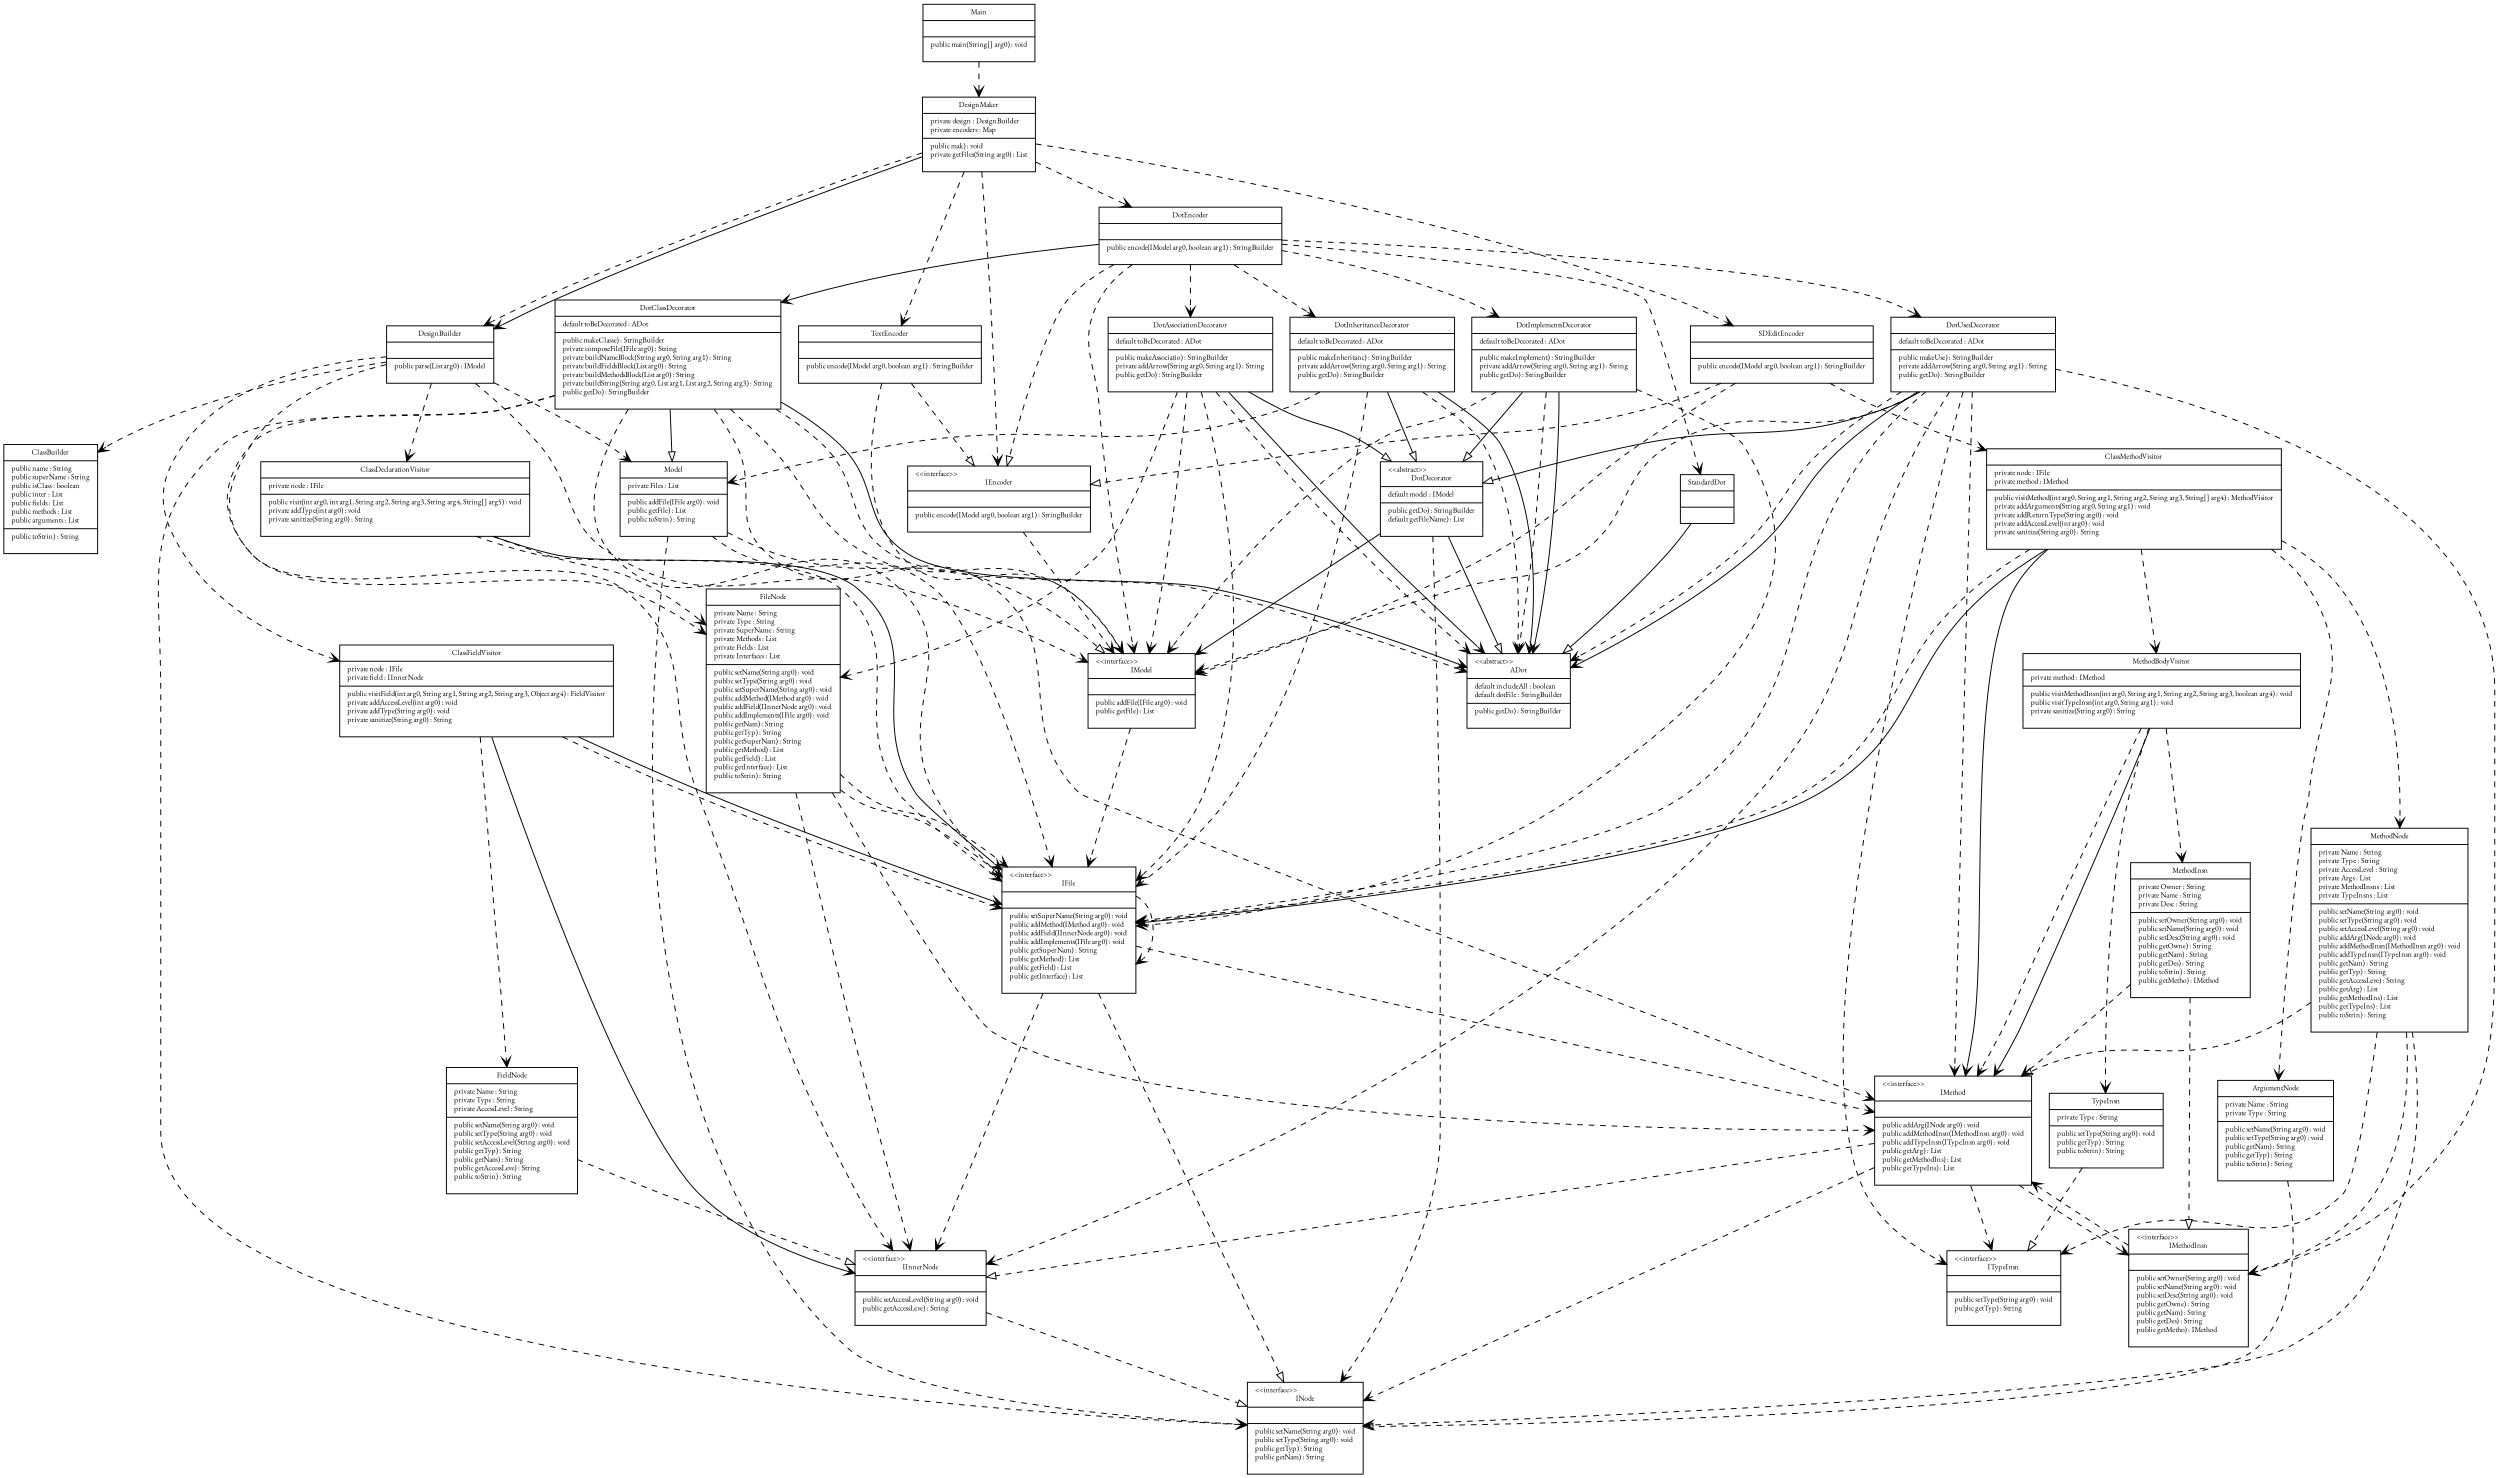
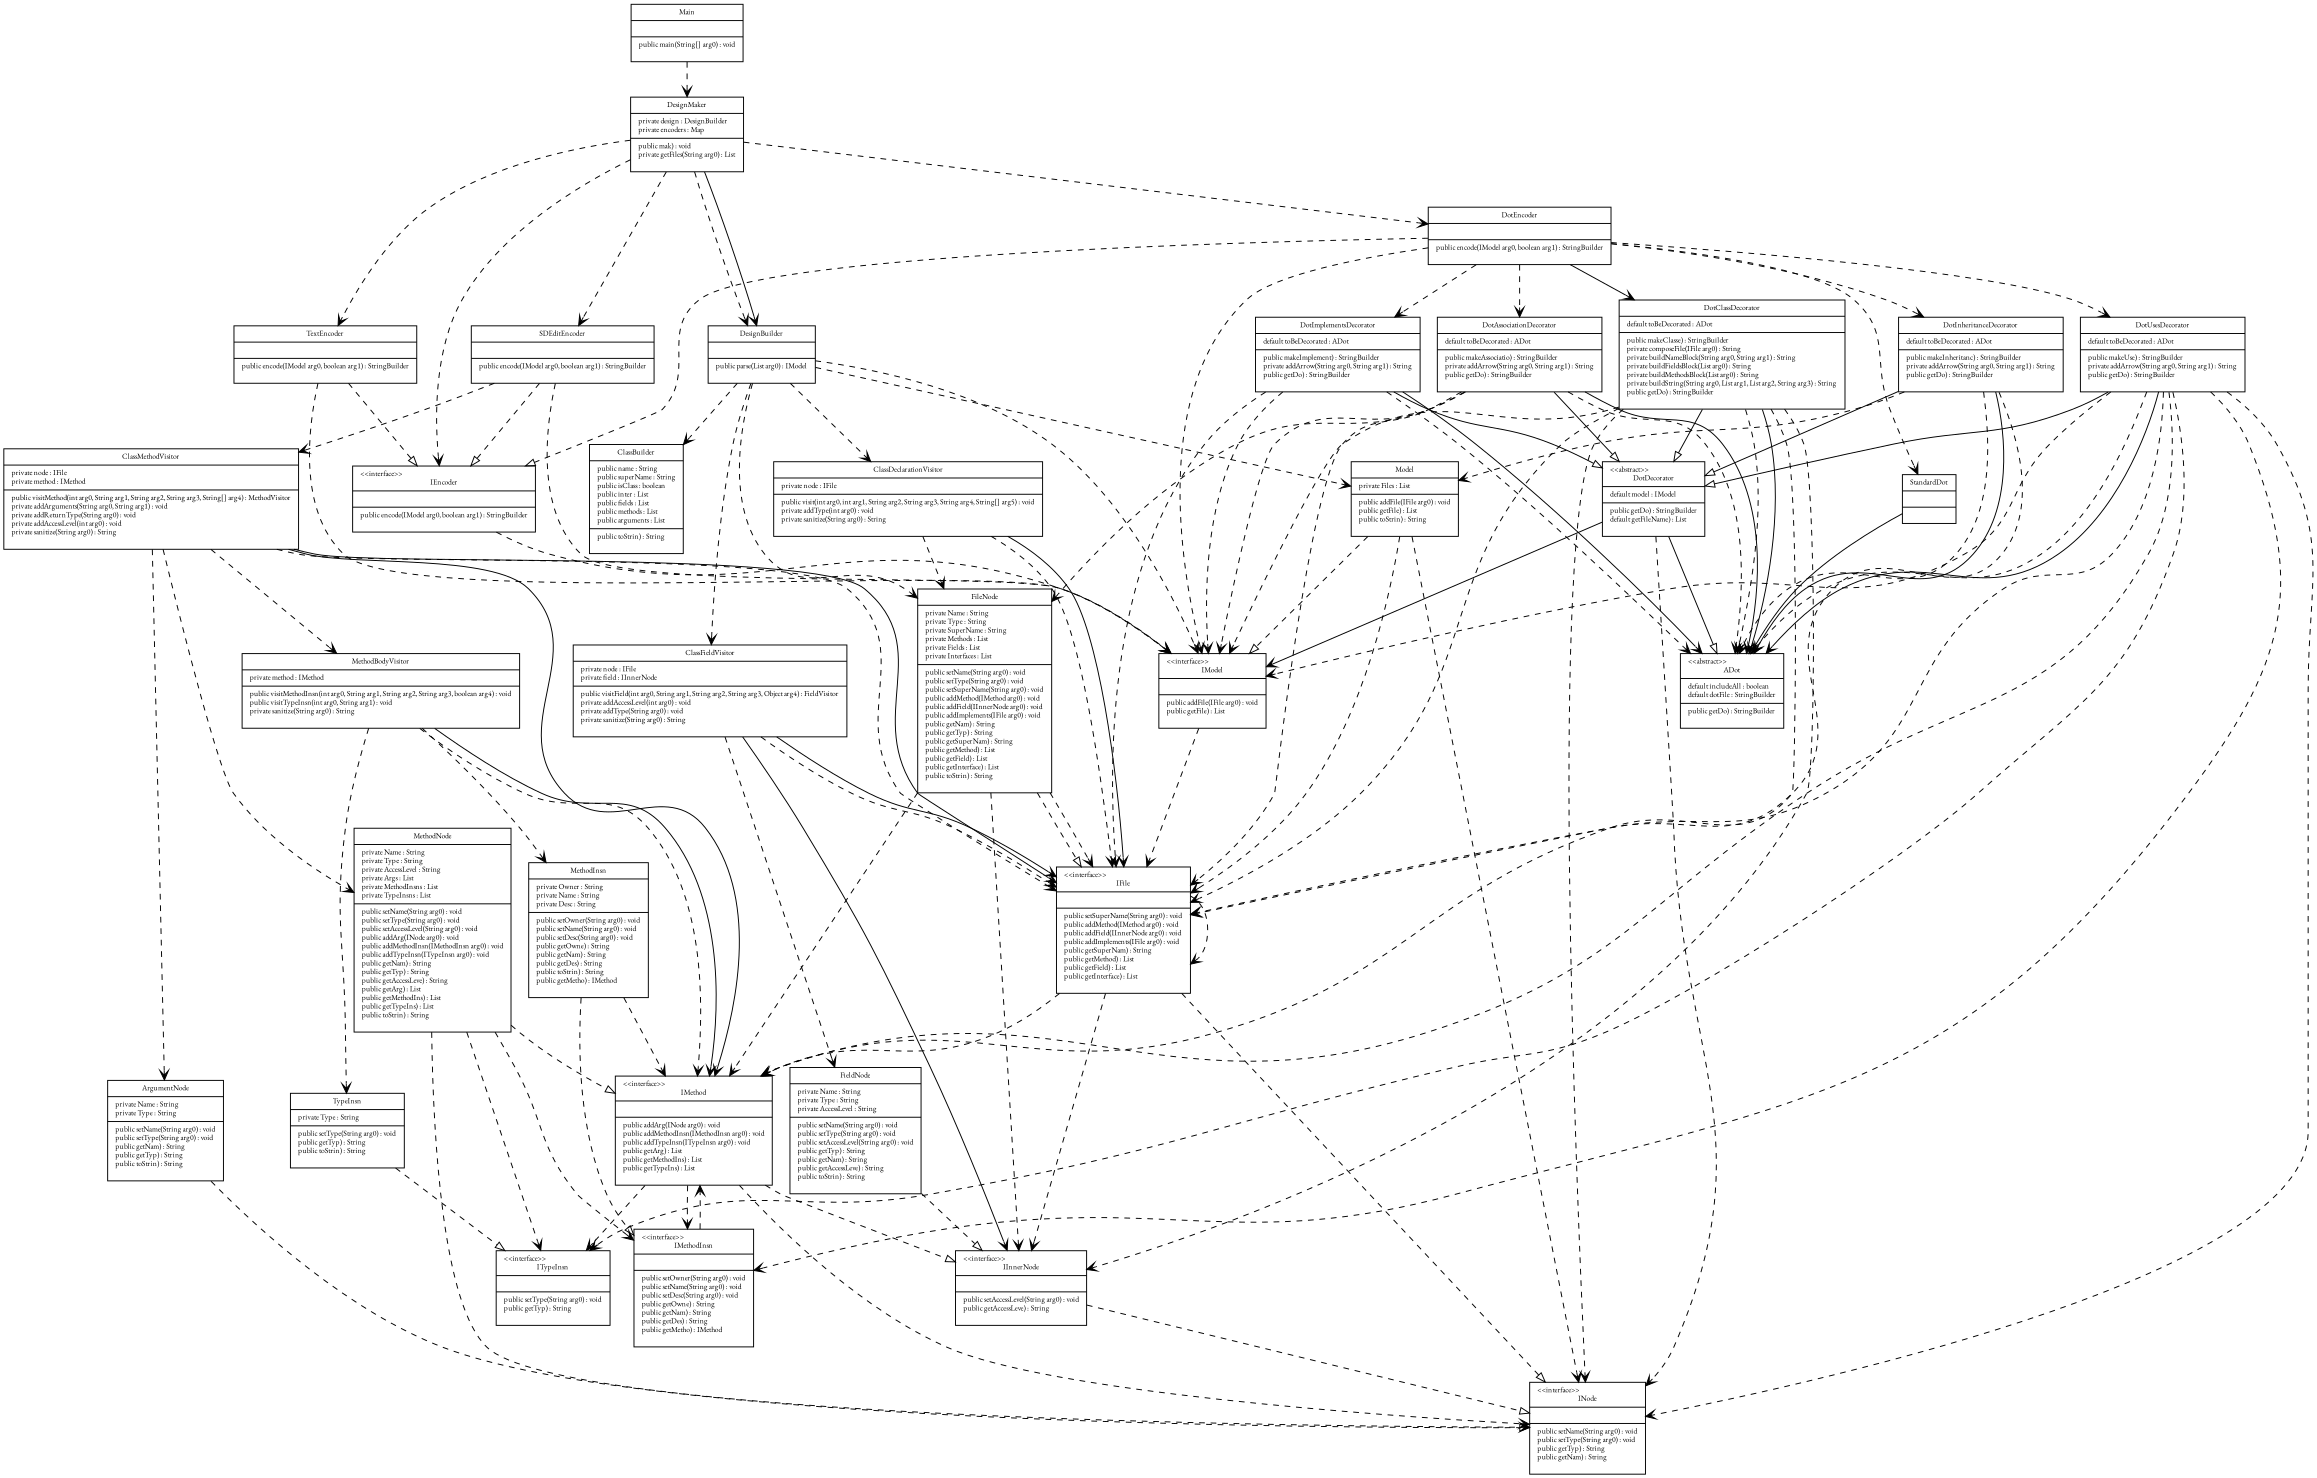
edge "DotClassDecorator" -> "Model": now "DotClassDecorator" -> "DotDecorator"
edge "DotUsesDecorator" -> "IInnerNode": now "DotUsesDecorator" -> "INode"
